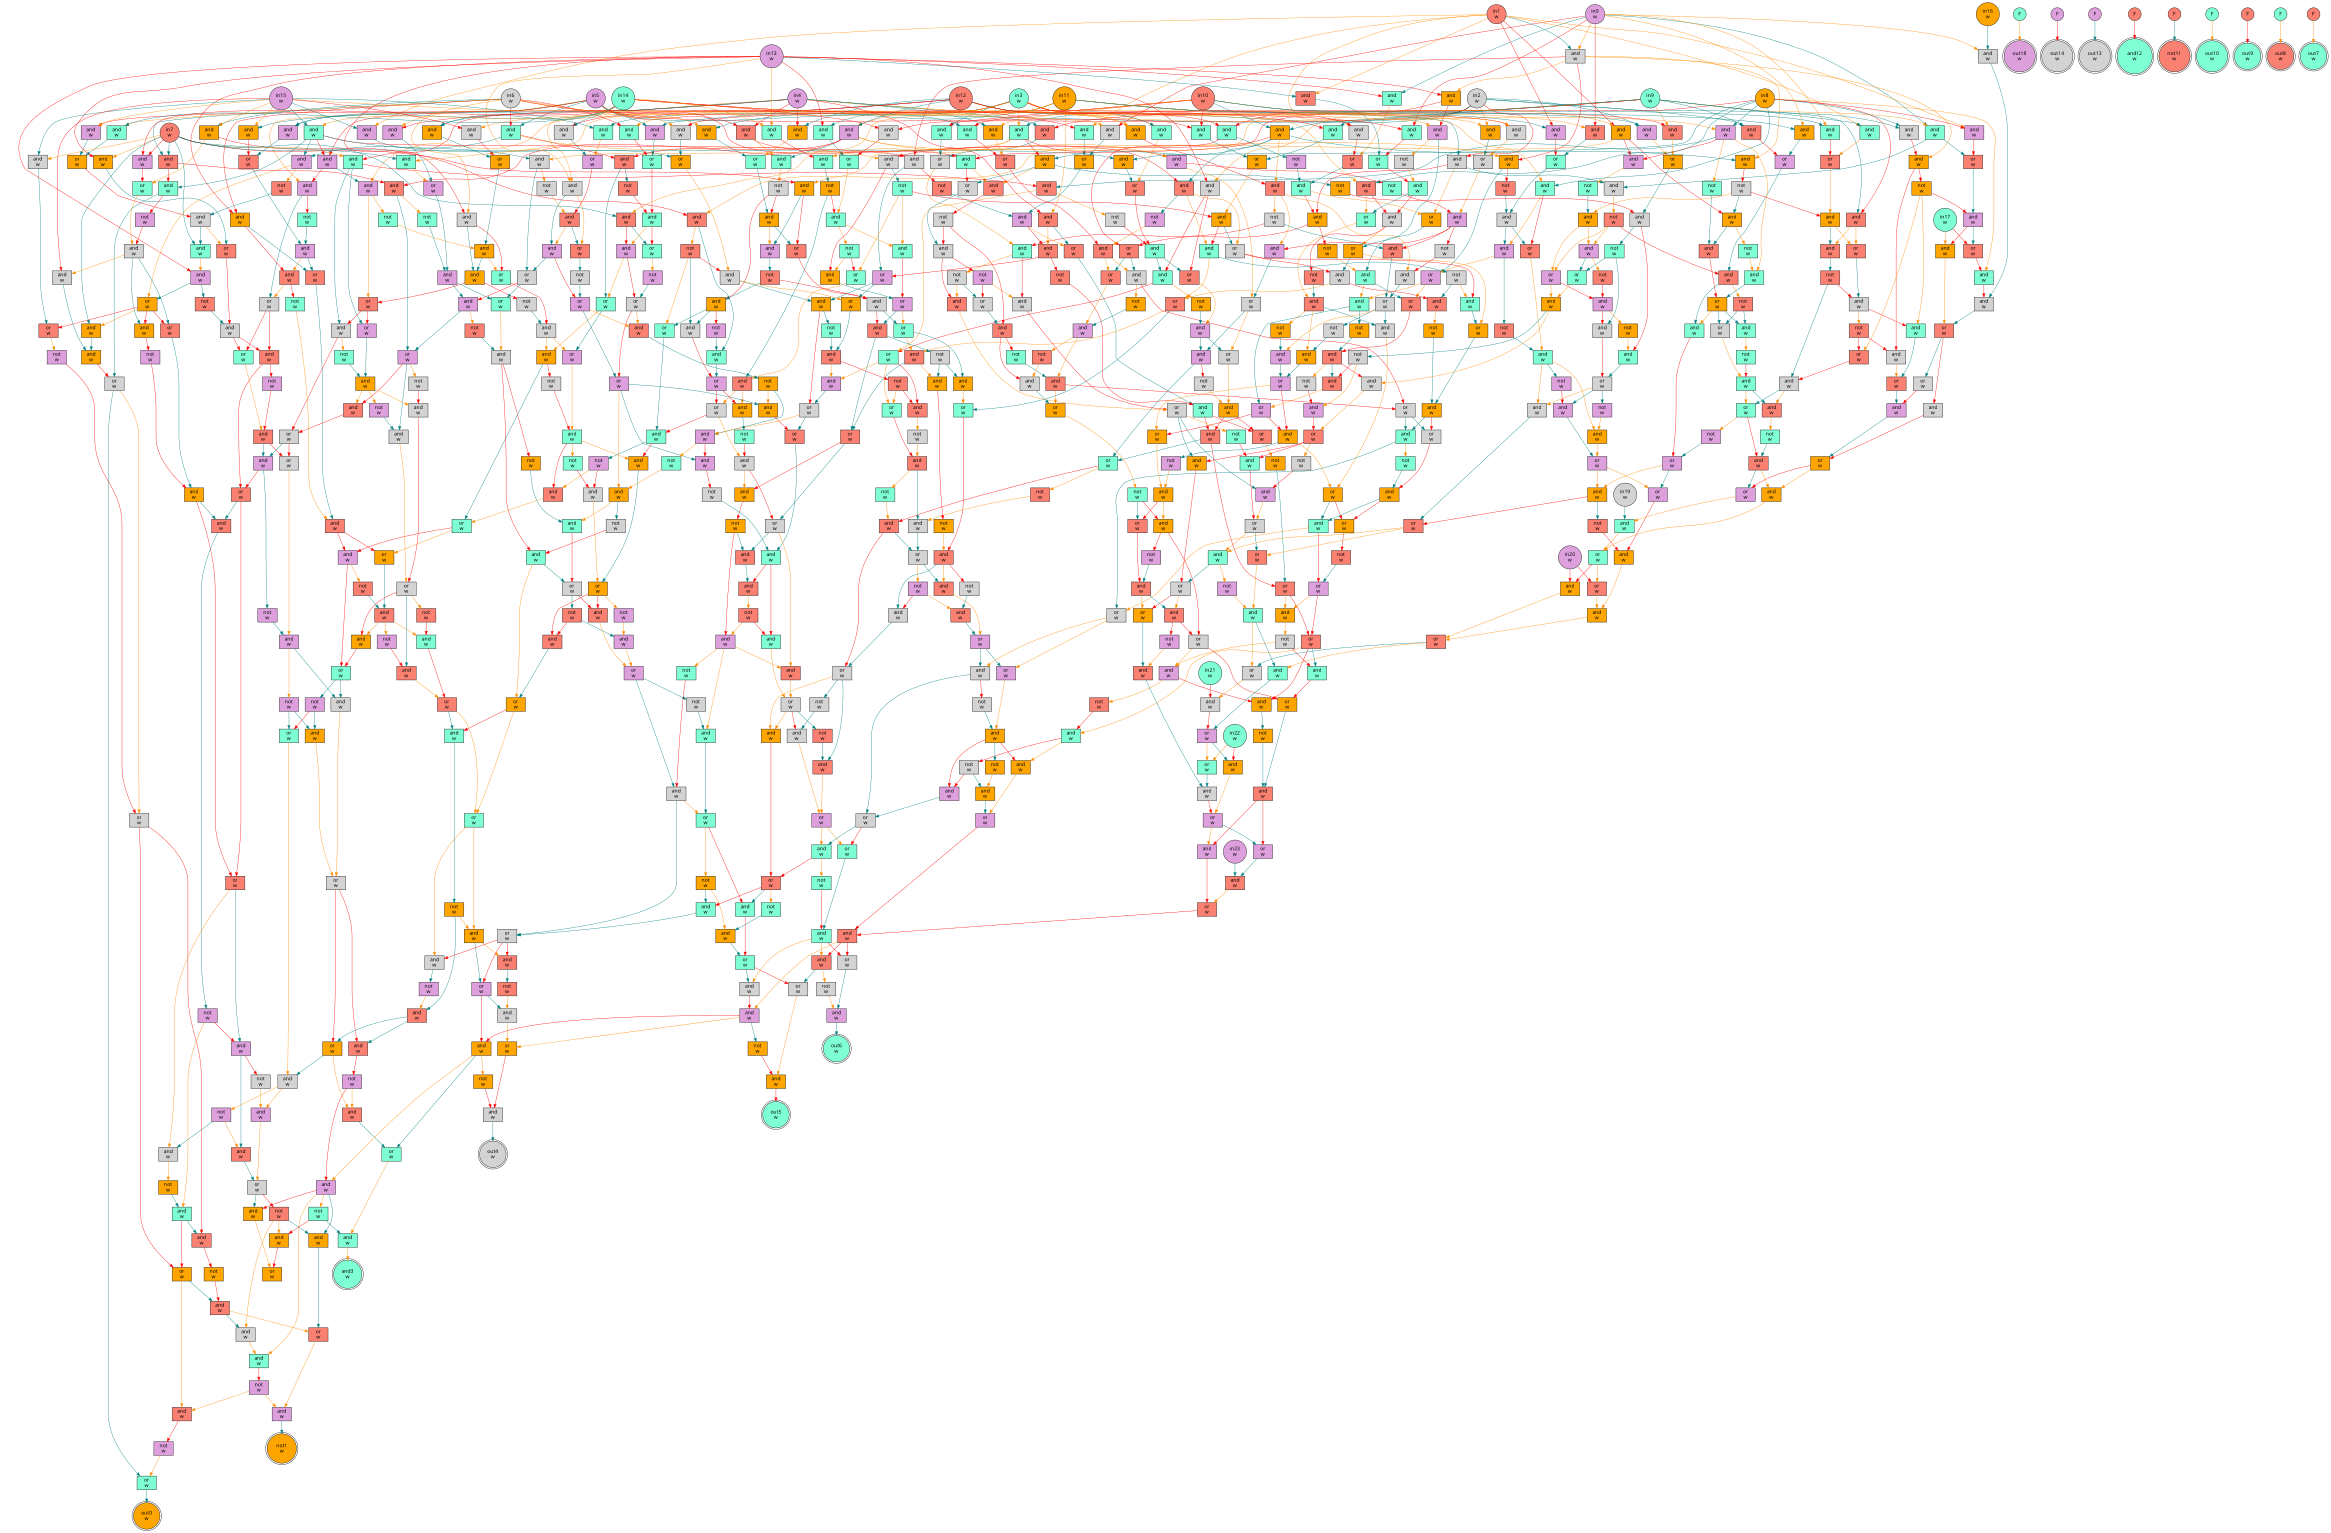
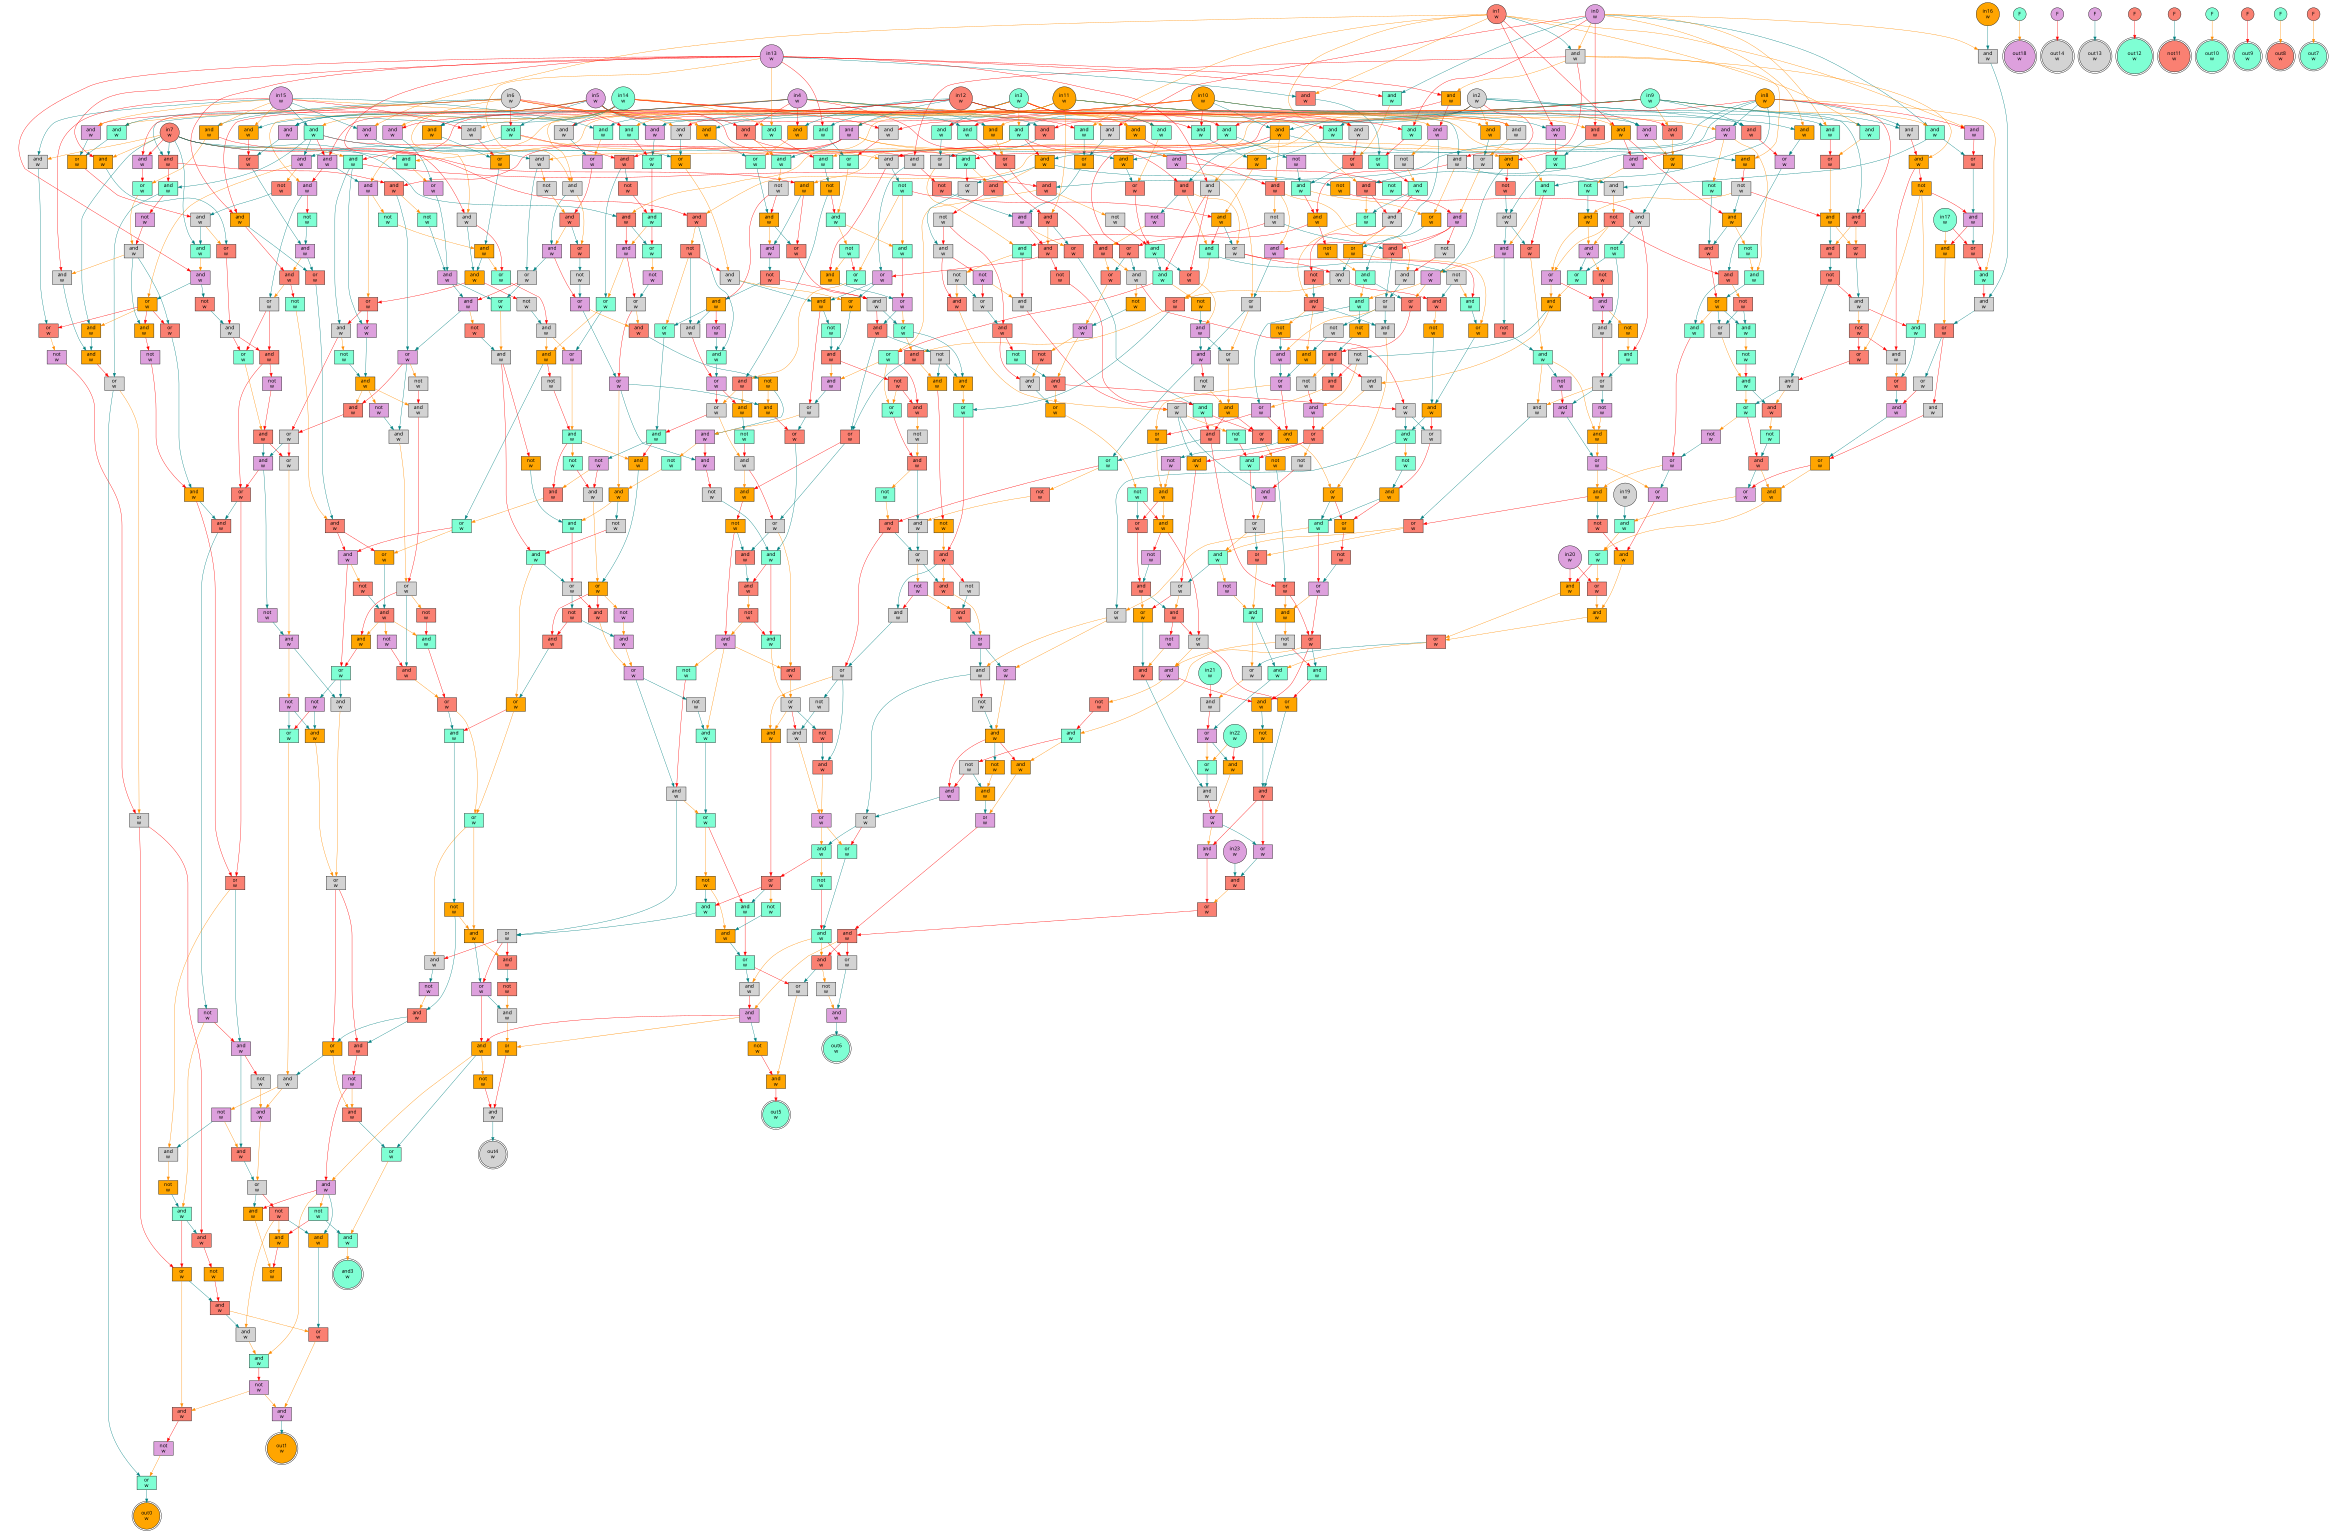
node "and12 w": label "and12 w" -> "out12 w"
node "in10 w": fillcolor salmon -> orange
node "not1 w": label "not1 w" -> "out1 w"
